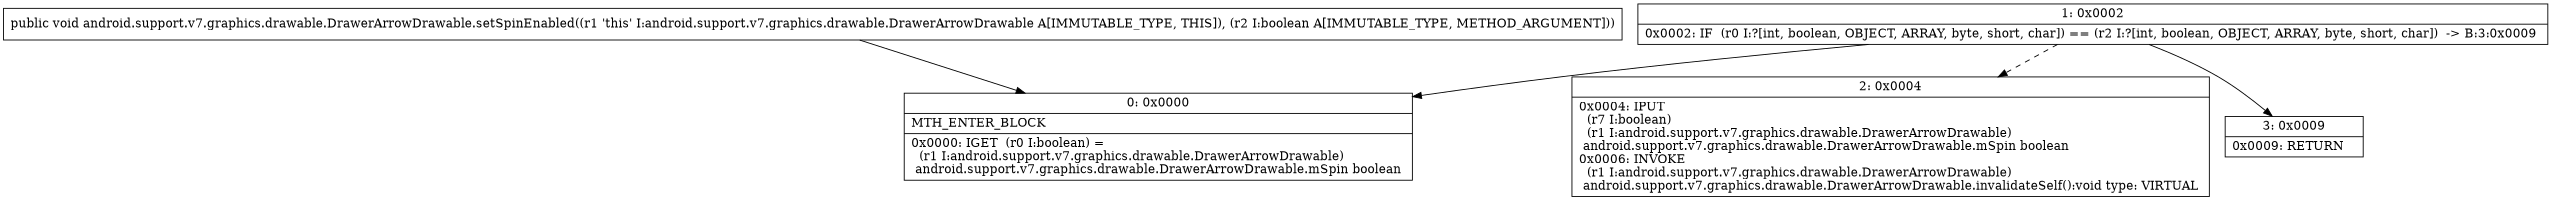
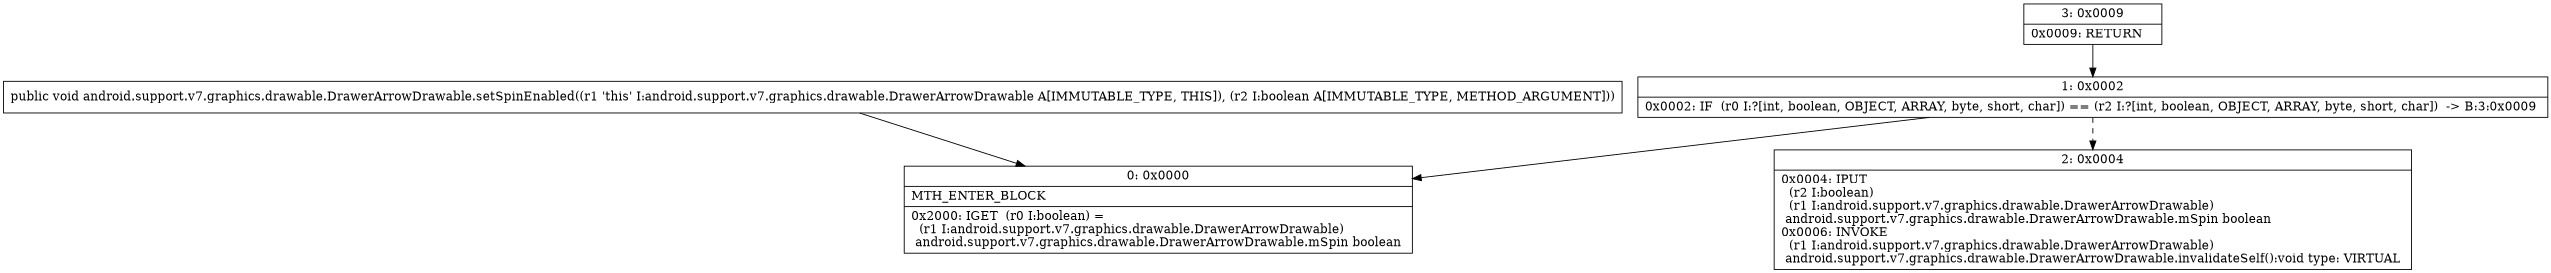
edge "1: 0x0002" -> "3: 0x0009": reversed
node "2: 0x0004": text "(r7 I:boolean)" -> "(r2 I:boolean)"
node "0: 0x0000": text "0x0000: IGET  (r0 I:boolean) =" -> "0x2000: IGET  (r0 I:boolean) ="
